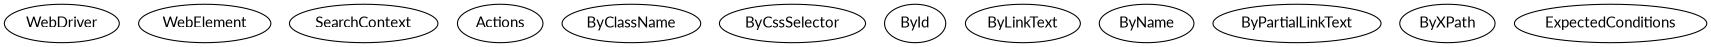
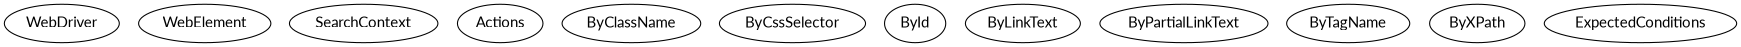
node "ByName": removed
node "ByTagName": added
